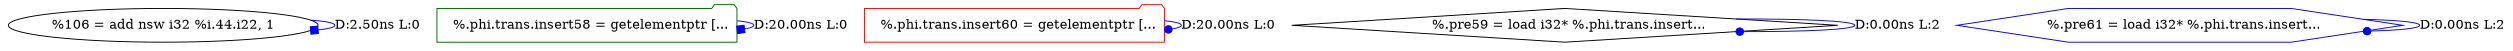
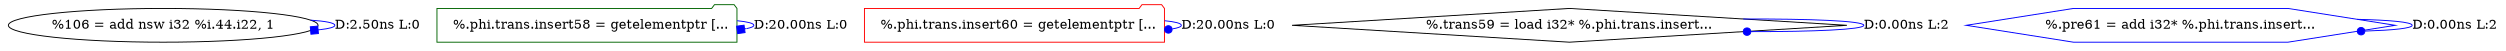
node "%.pre59 = load i32* %.phi.trans.insert...": label "%.pre59 = load i32* %.phi.trans.insert..." -> "%.trans59 = load i32* %.phi.trans.insert..."
node "%.pre61 = load i32* %.phi.trans.insert...": label "%.pre61 = load i32* %.phi.trans.insert..." -> "%.pre61 = add i32* %.phi.trans.insert..."
